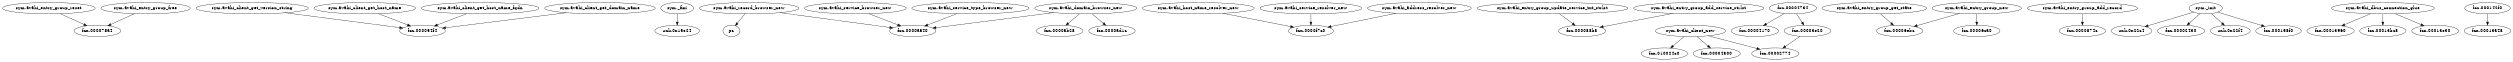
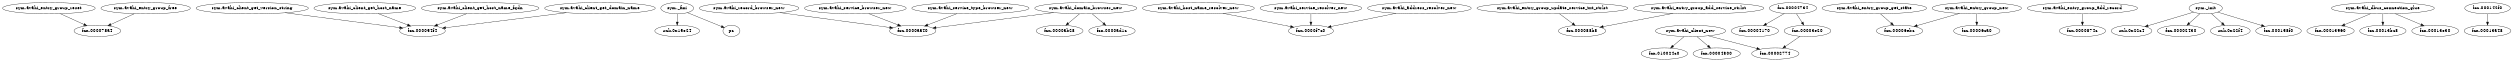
edge "sym.avahi_record_browser_new" -> "pc": now "sym._fini" -> "pc"
